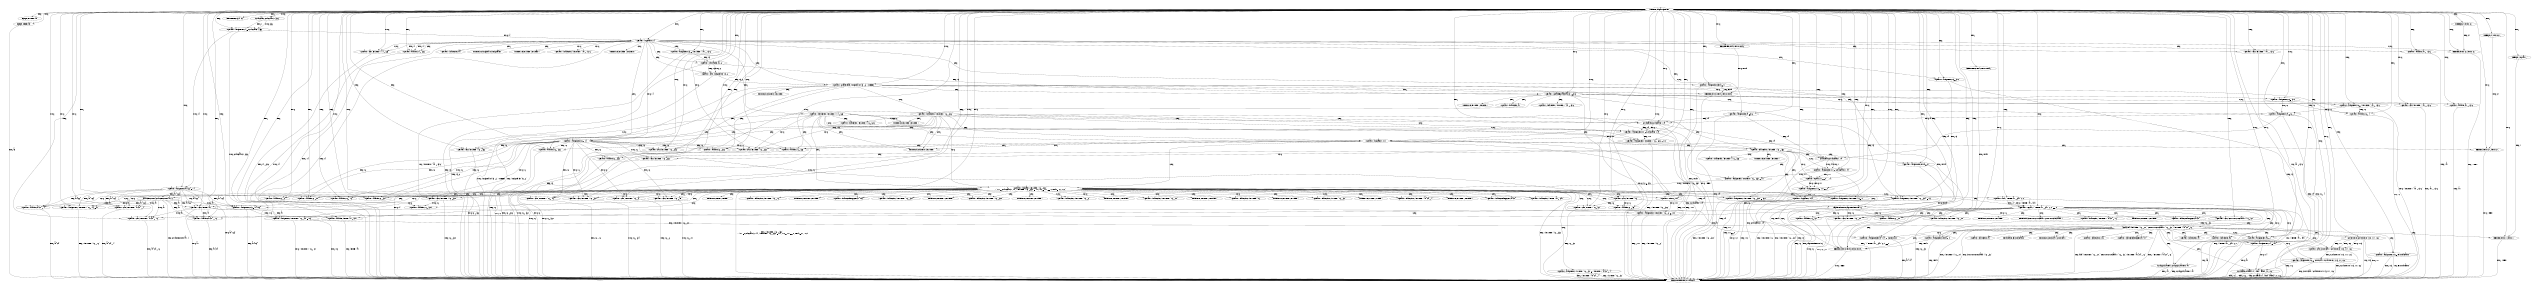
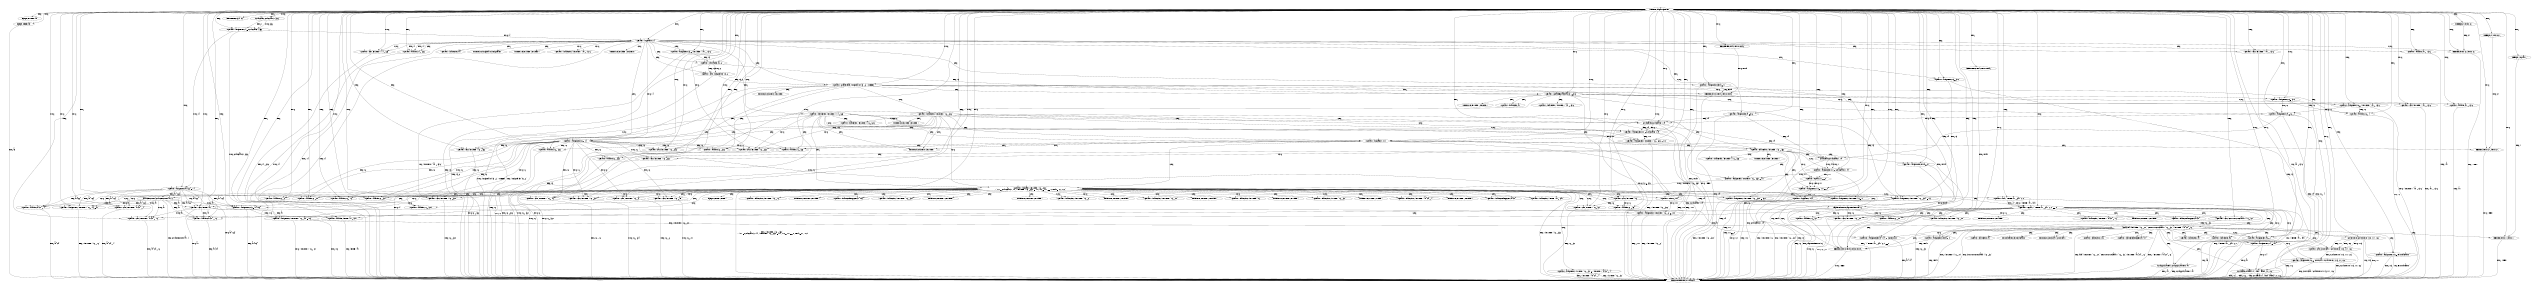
edge "(METHOD,tftp_assignment)" -> "(<operator>.equals,v11 == 0)": removed, label "DDG:"
node "(UNKNOWN,_BYTE *,_BYTE *)": label "(UNKNOWN,_BYTE *,_BYTE *)" -> "(PARAM,_BYTE *,_BYTE *)"
node "(<operator>.indirection,*(_DWORD *)(v6 + 320))": removed
edge "(<operator>.cast,(_DWORD *)(v6 + 320))" -> "(<operator>.addition,v6 + 320)": now "(<operator>.assignment,v6 = v4)" -> "(<operator>.addition,v6 + 320)"
node "(UNKNOWN,const struct sockaddr *,const struct sockaddr *)": removed
node "(_set_location,_errno_location())": label "(_set_location,_errno_location())" -> "(_errno_location,_errno_location())"
